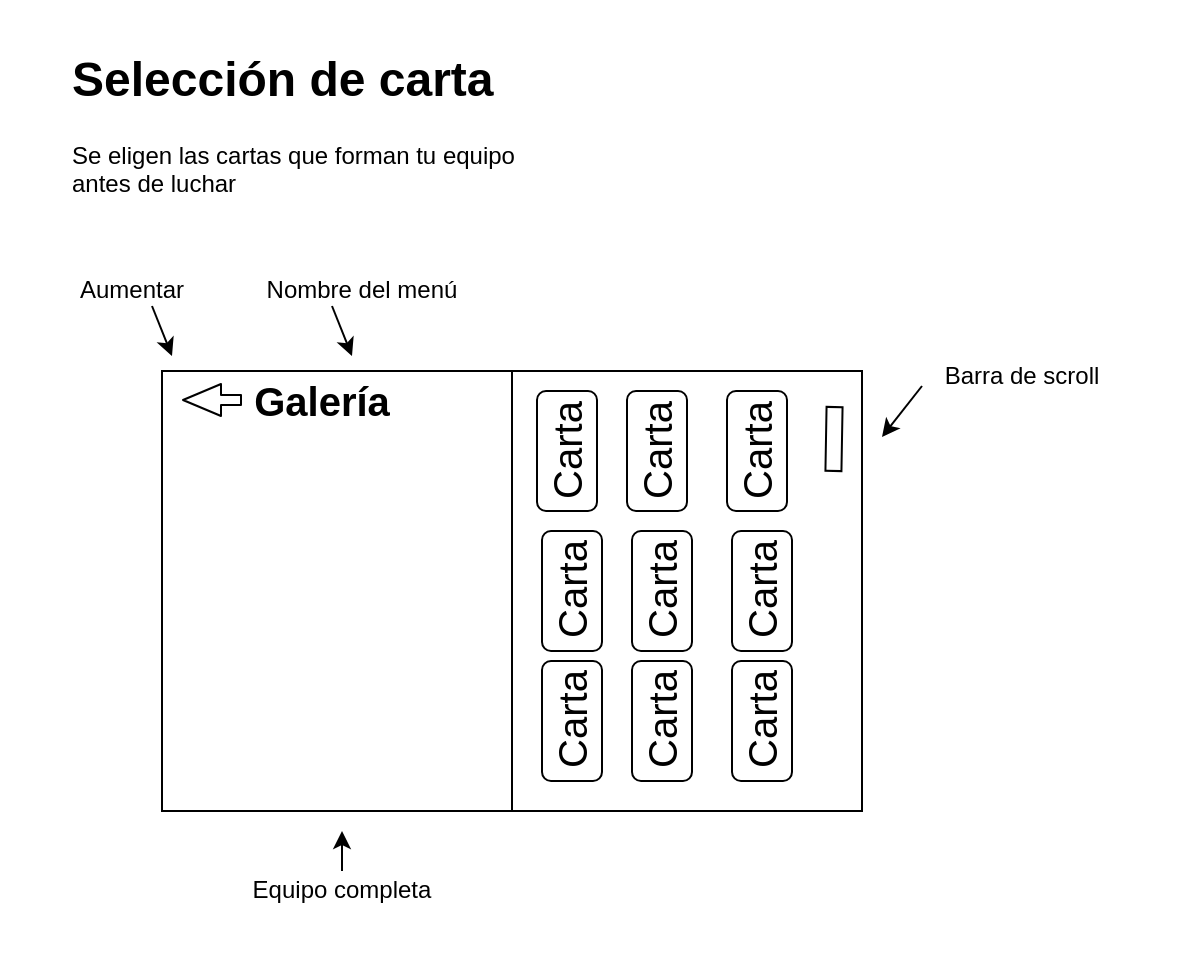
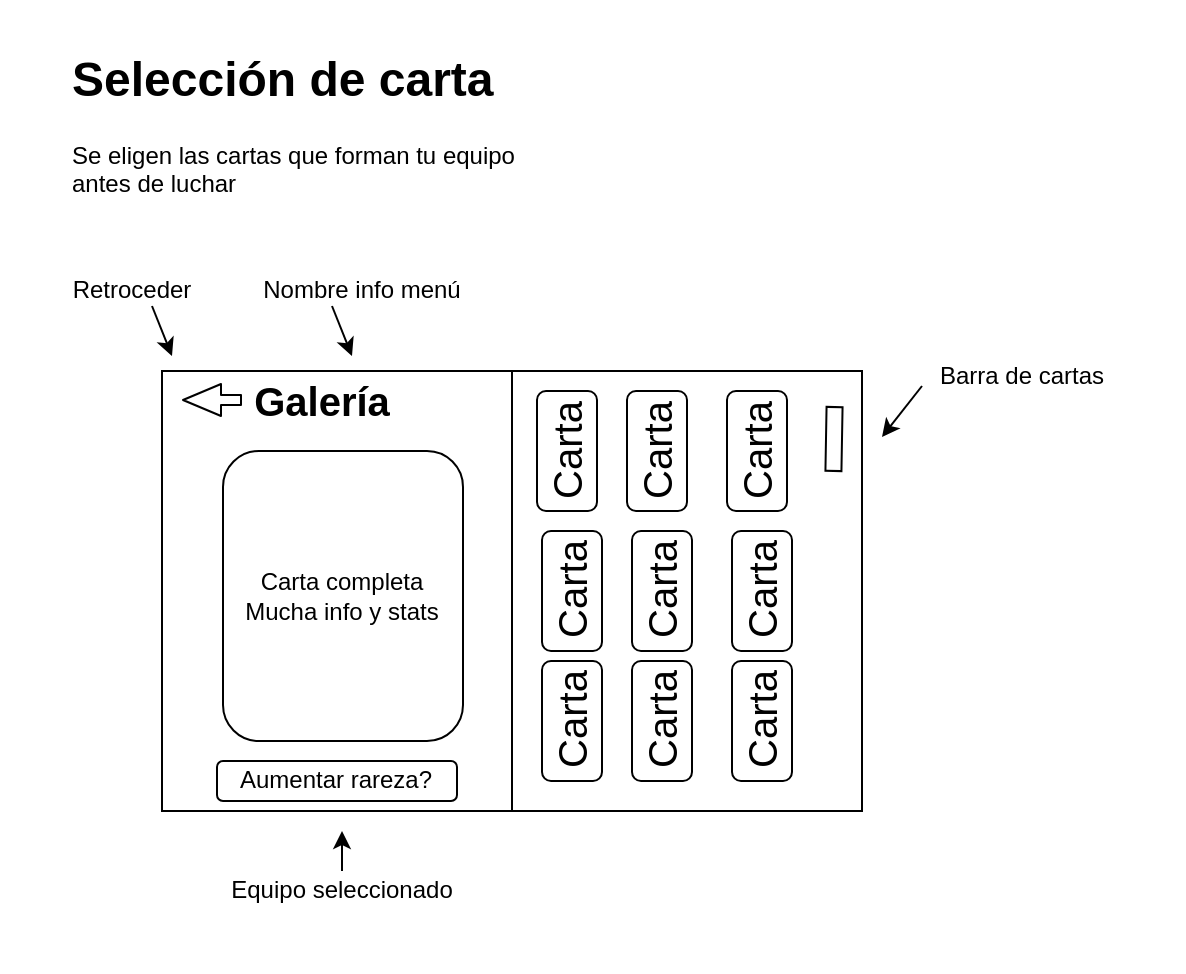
node "Aumentar": label "Aumentar" -> "Retroceder"
node "Nombre del menú": label "Nombre del menú" -> "Nombre info menú"
node "Barra de scroll": label "Barra de scroll" -> "Barra de cartas"
node "Carta completa Mucha info y stats": added
node "Aumentar rareza?": added
node "Equipo completa": label "Equipo completa" -> "Equipo seleccionado"
